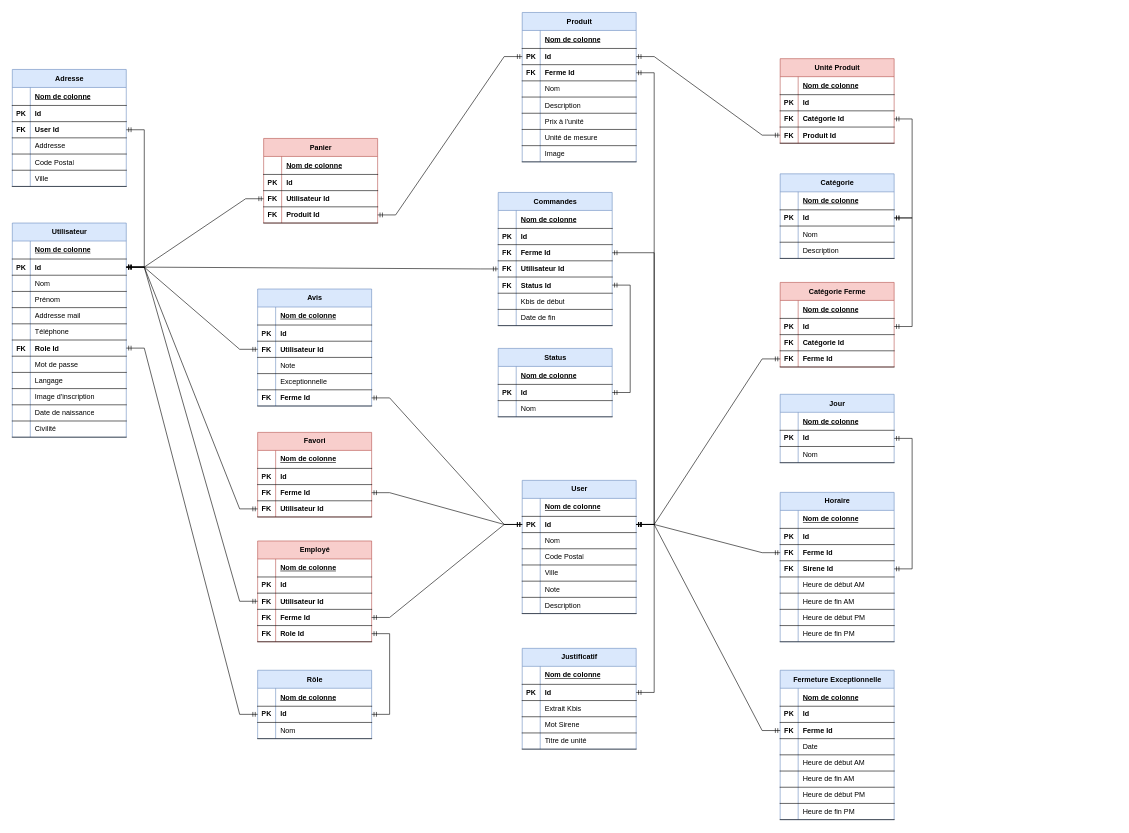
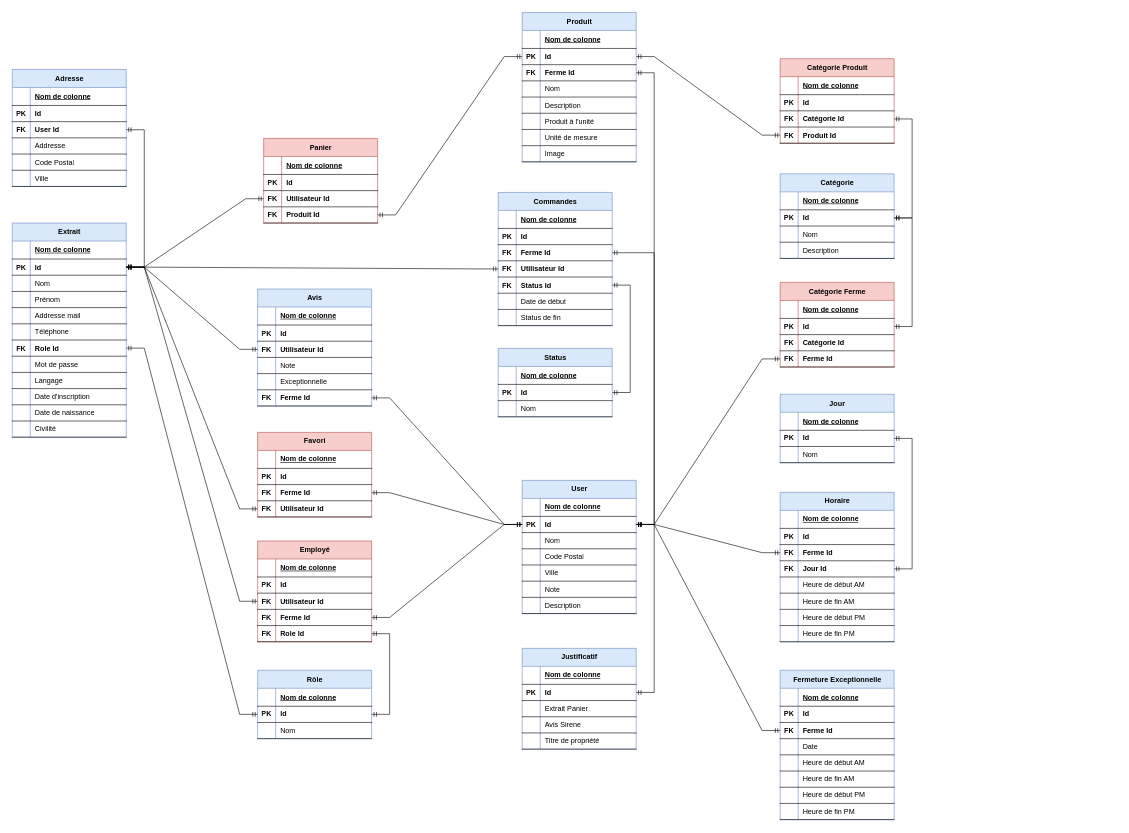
node "Unité Produit": label "Unité Produit" -> "Catégorie Produit"
node "Prix à l'unité": label "Prix à l'unité" -> "Produit à l'unité"
node "Utilisateur": label "Utilisateur" -> "Extrait"
node "Kbis de début": label "Kbis de début" -> "Date de début"
node "Date de fin": label "Date de fin" -> "Status de fin"
node "Image d'inscription": label "Image d'inscription" -> "Date d'inscription"
node "Sirene Id": label "Sirene Id" -> "Jour Id"
node "Extrait Kbis": label "Extrait Kbis" -> "Extrait Panier"
node "Mot Sirene": label "Mot Sirene" -> "Avis Sirene"
node "Titre de unité": label "Titre de unité" -> "Titre de propriété"
